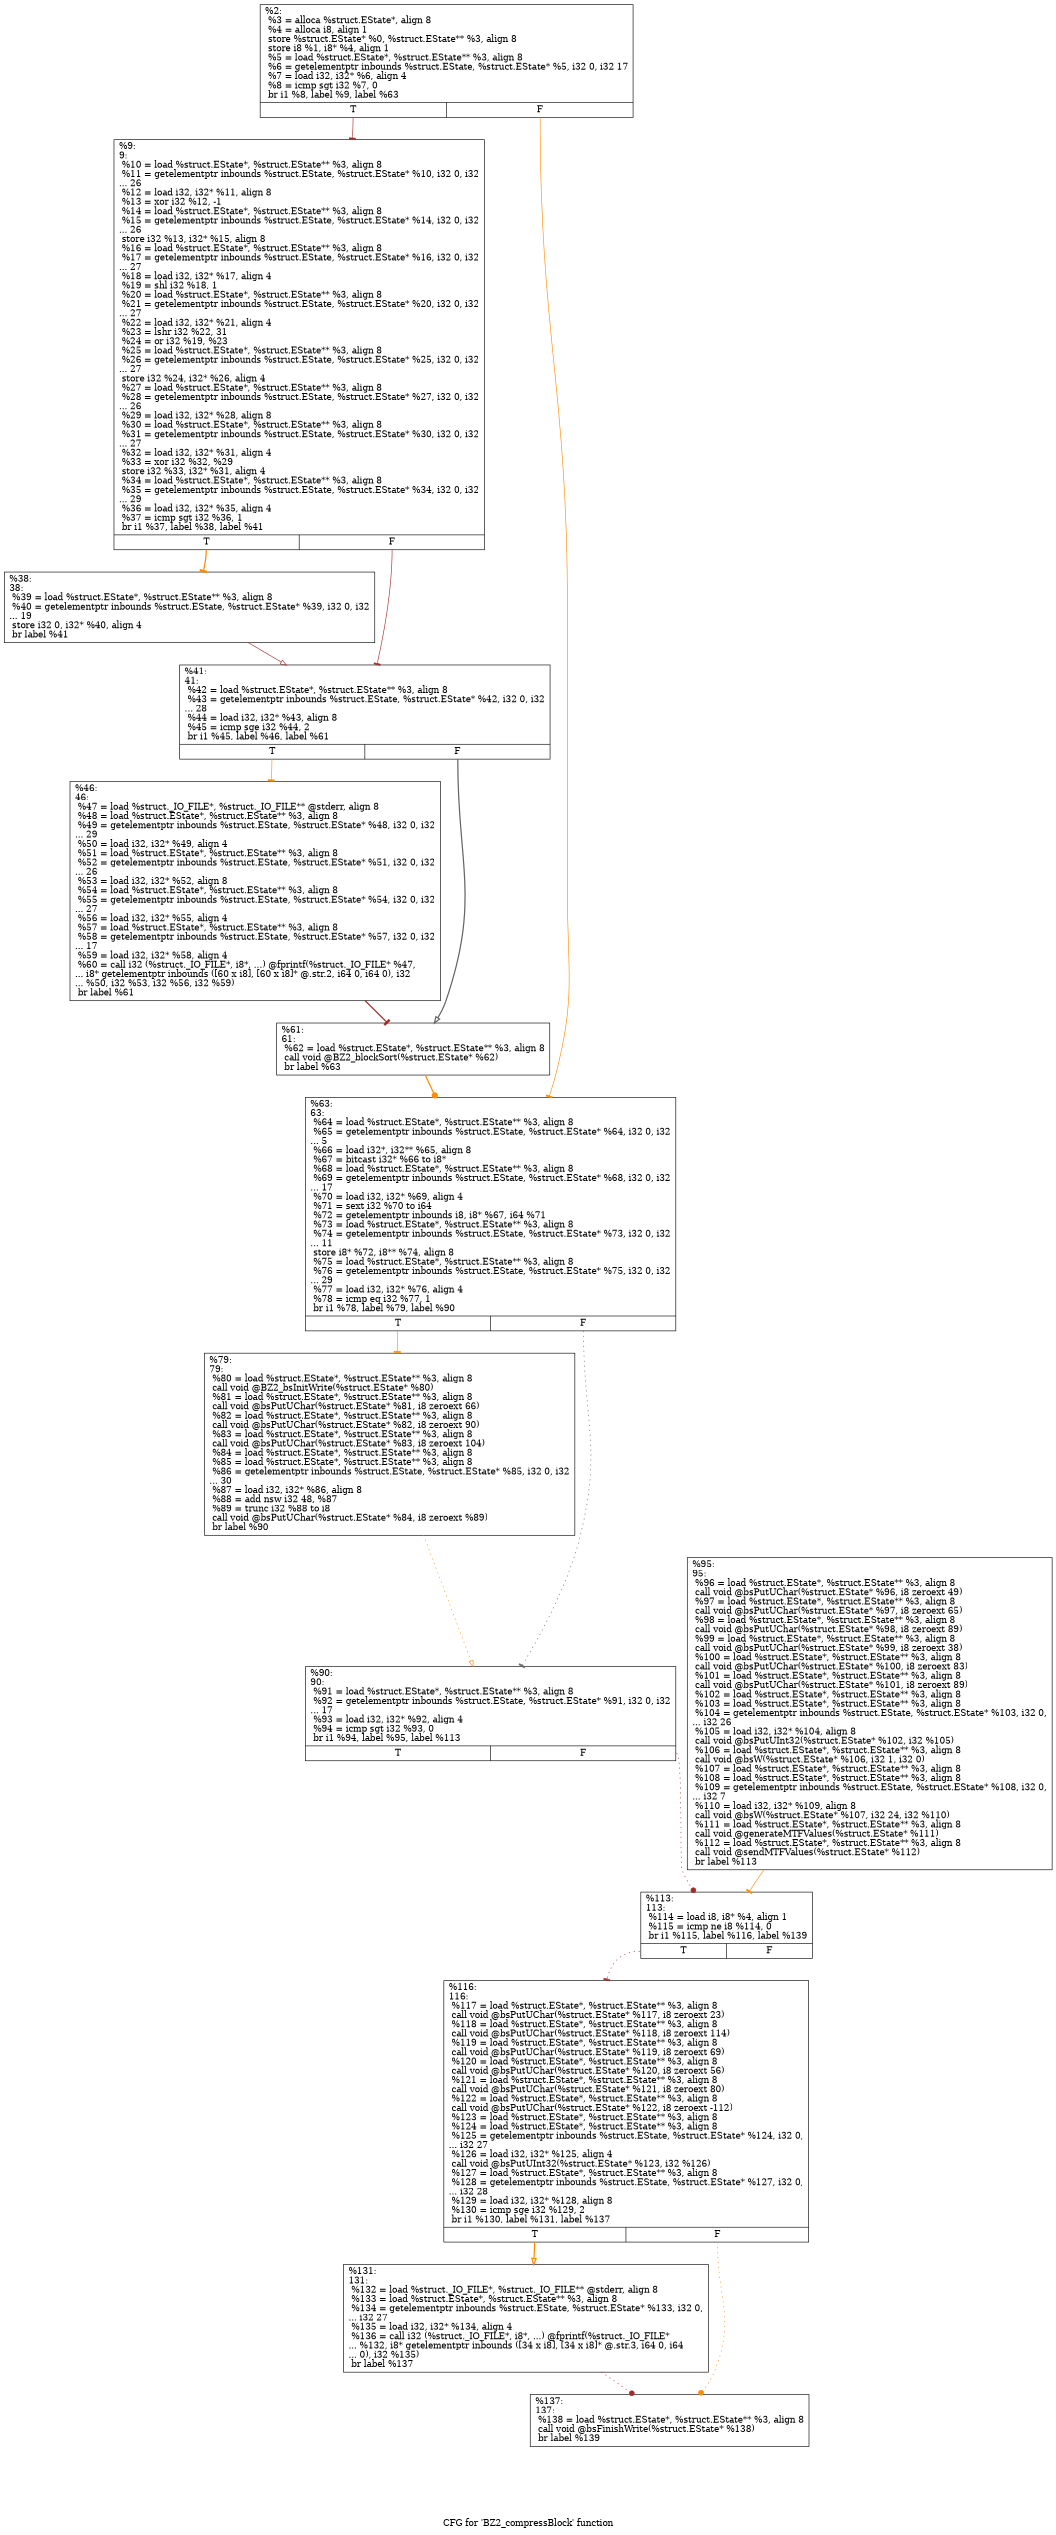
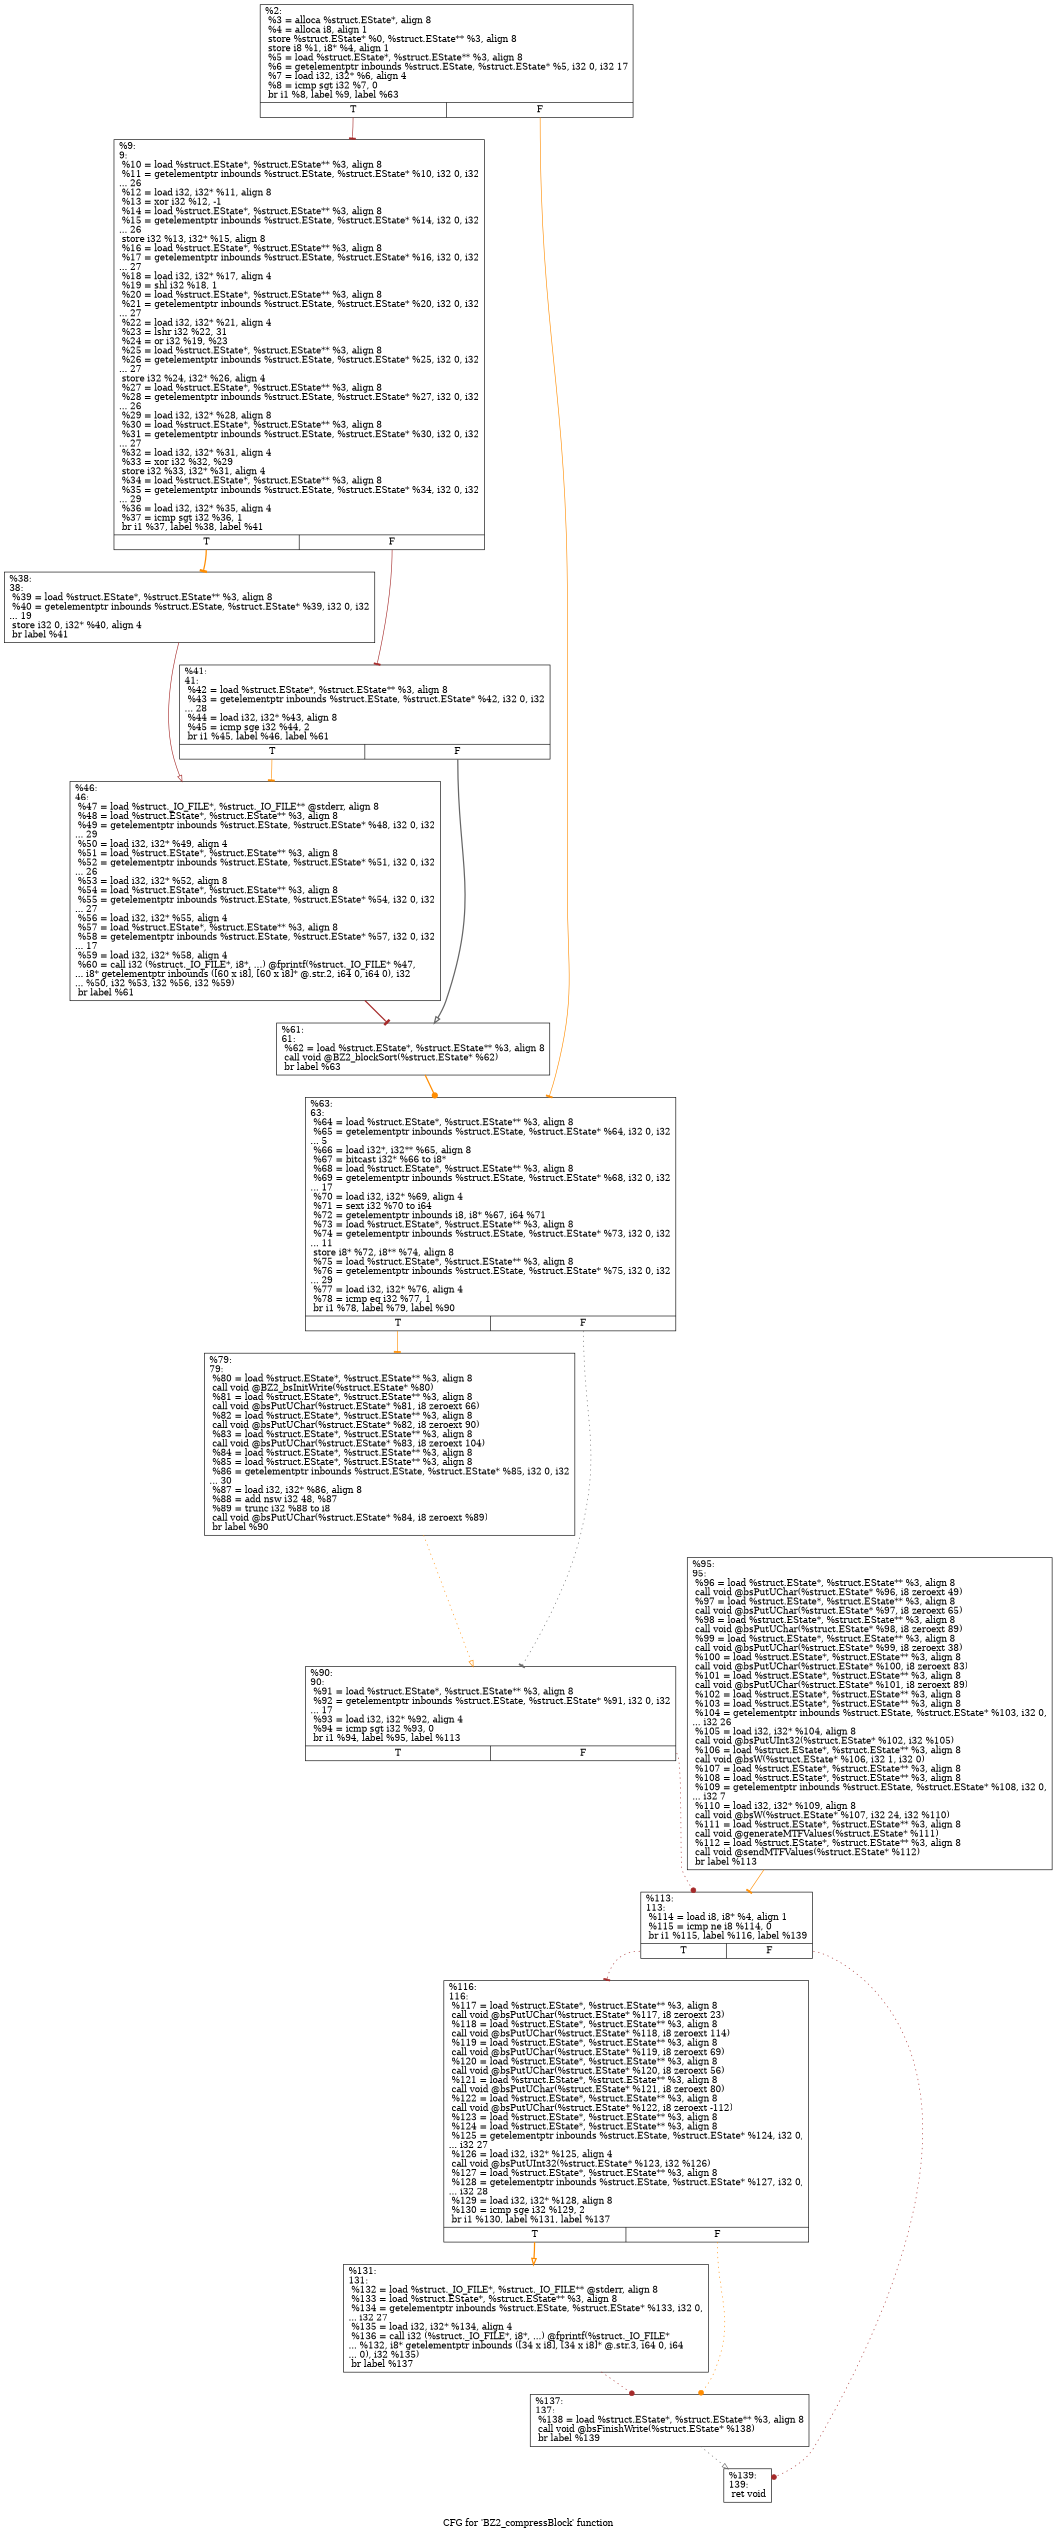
edge "%38:" -> "%41:": now "%38:" -> "%46:"
node "%139:": added
